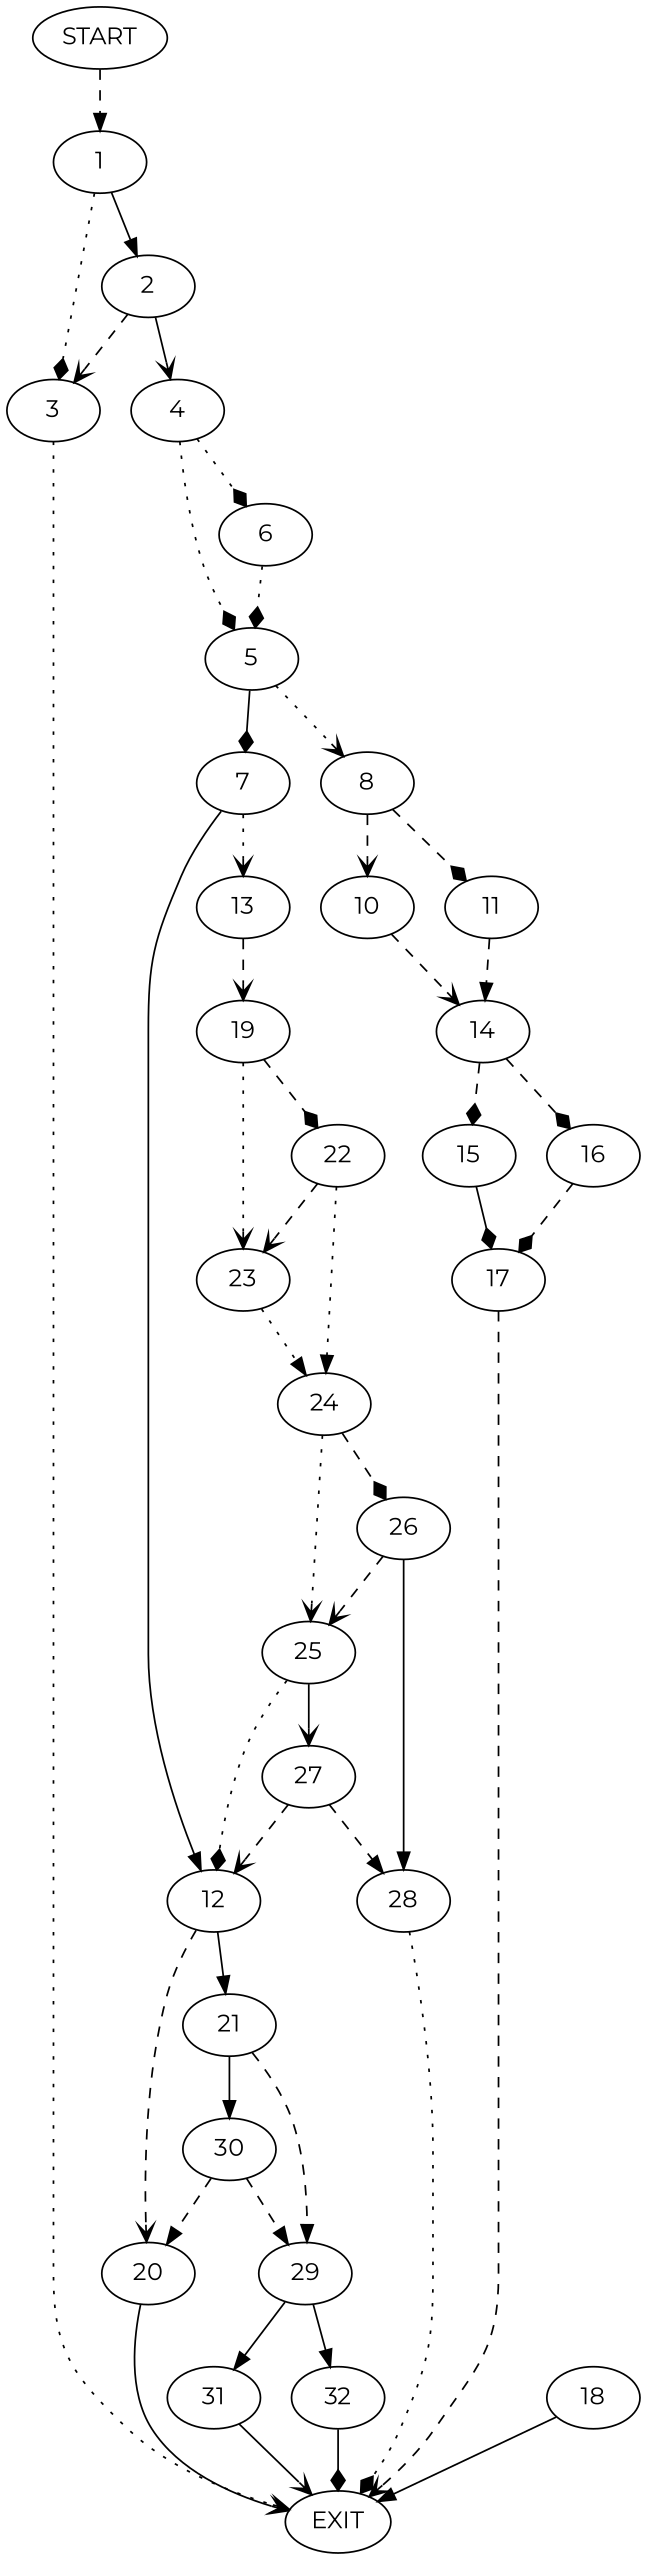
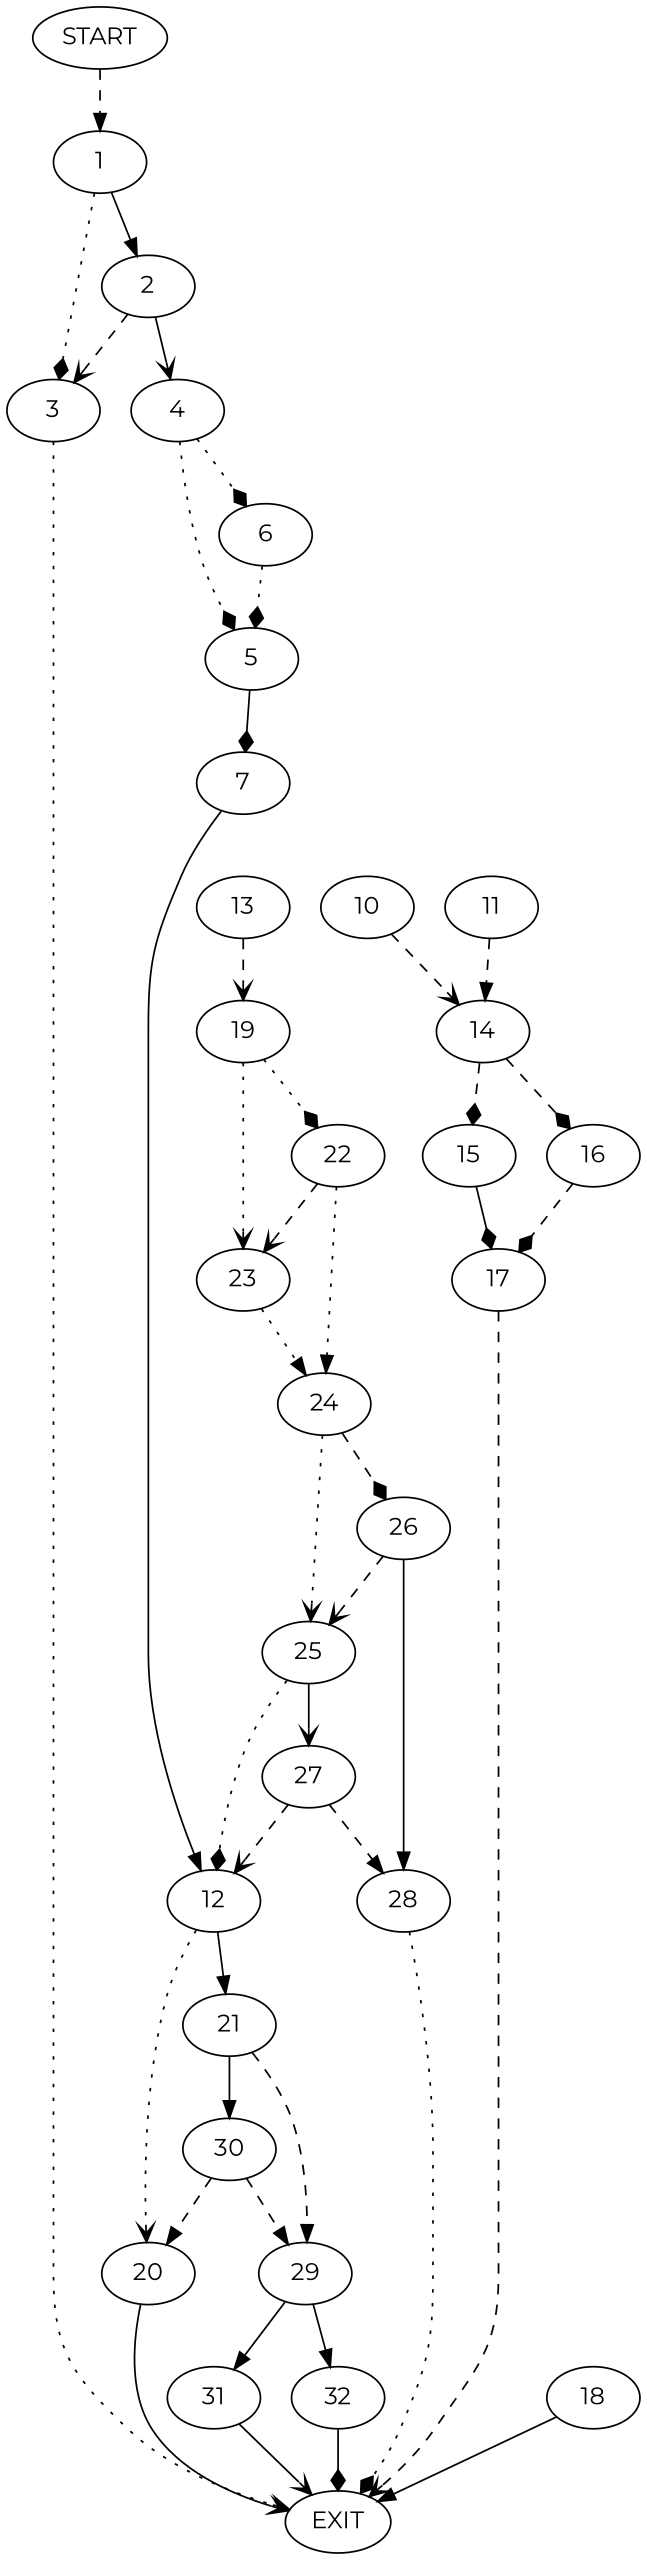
node "8": removed
edge "7" -> "13": removed
edge "19" -> "22": style dashed -> dotted
edge "12" -> "20": style dashed -> dotted
